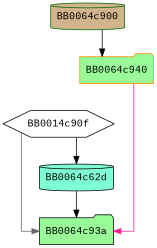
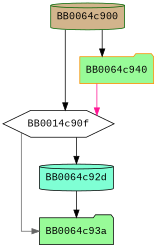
edge "BB0064c900" -> "BB0014c90f": added
edge "BB0064c940" -> "BB0064c93a": now "BB0064c940" -> "BB0014c90f"
node "BB0064c62d": label "BB0064c62d" -> "BB0064c92d"
